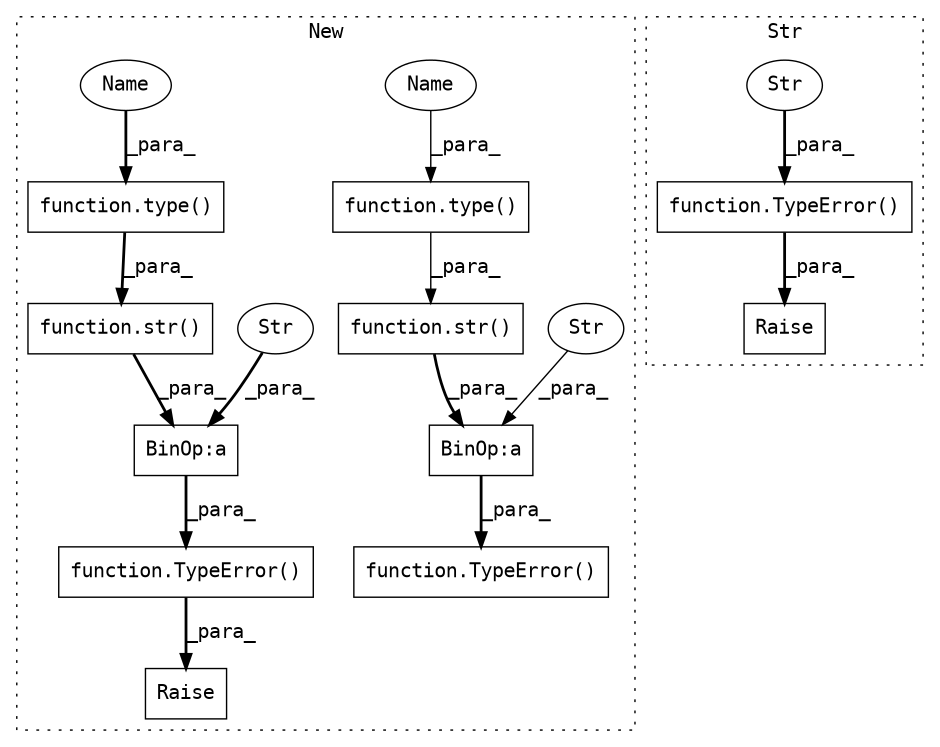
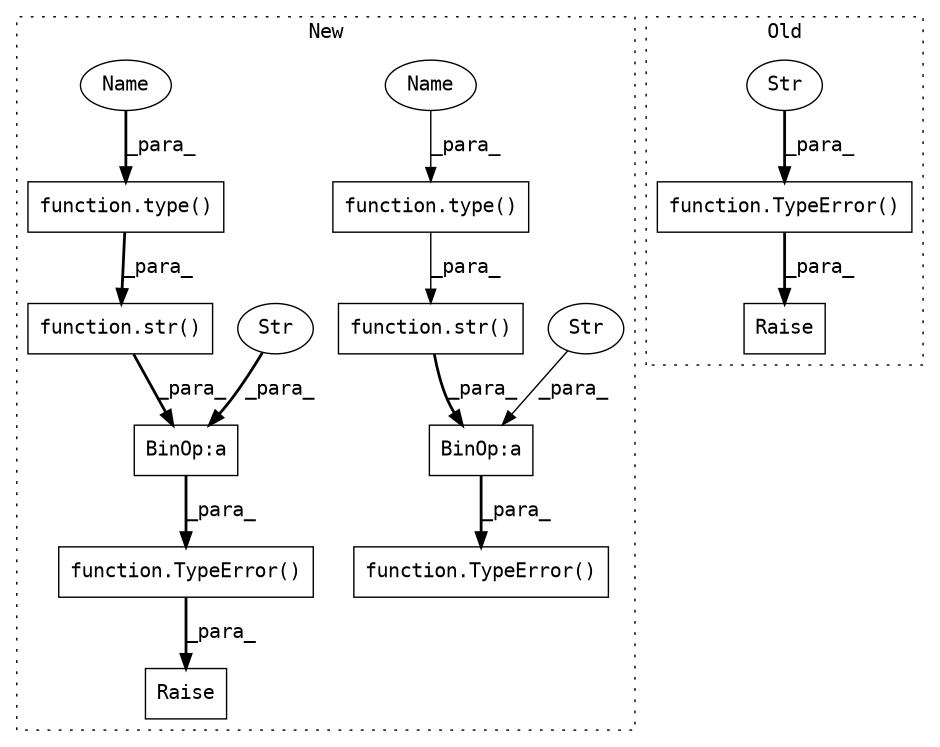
cluster "Str": label "Str" -> "Old"
